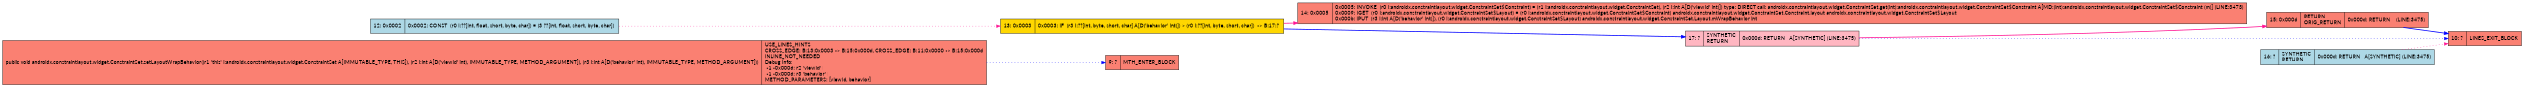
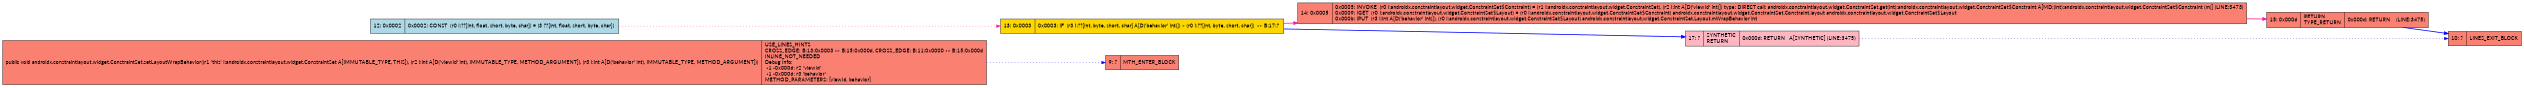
node "15: 0x000d": text "ORIG_RETURN" -> "TYPE_RETURN"
edge "17: ?" -> "15: 0x000d": now "14: 0x0005" -> "15: 0x000d"
node "16: ?": removed
